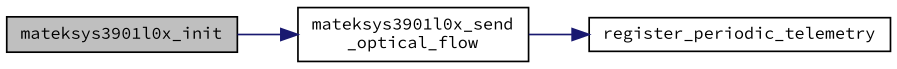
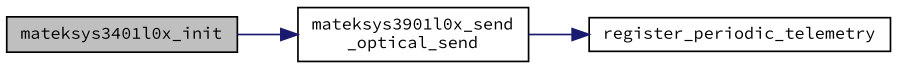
node "mateksys3901l0x_init": label "mateksys3901l0x_init" -> "mateksys3401l0x_init"
node "mateksys3901l0x_send _optical_flow": label "mateksys3901l0x_send _optical_flow" -> "mateksys3901l0x_send _optical_send"
